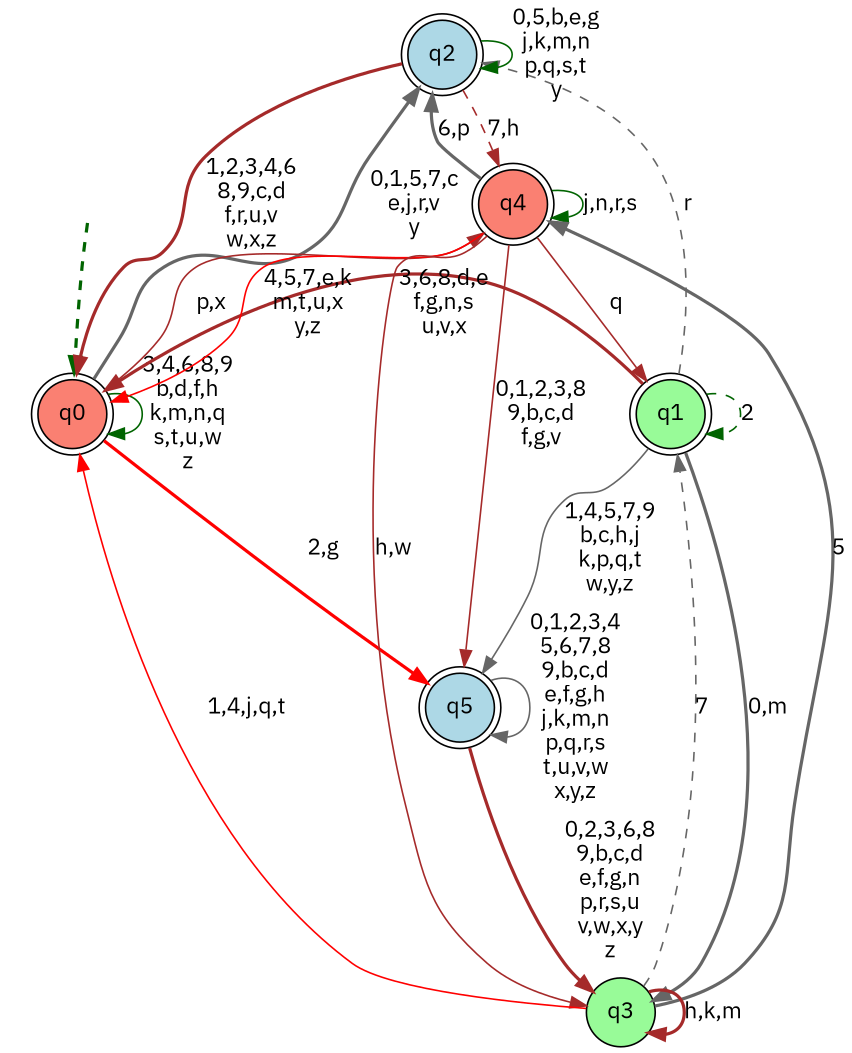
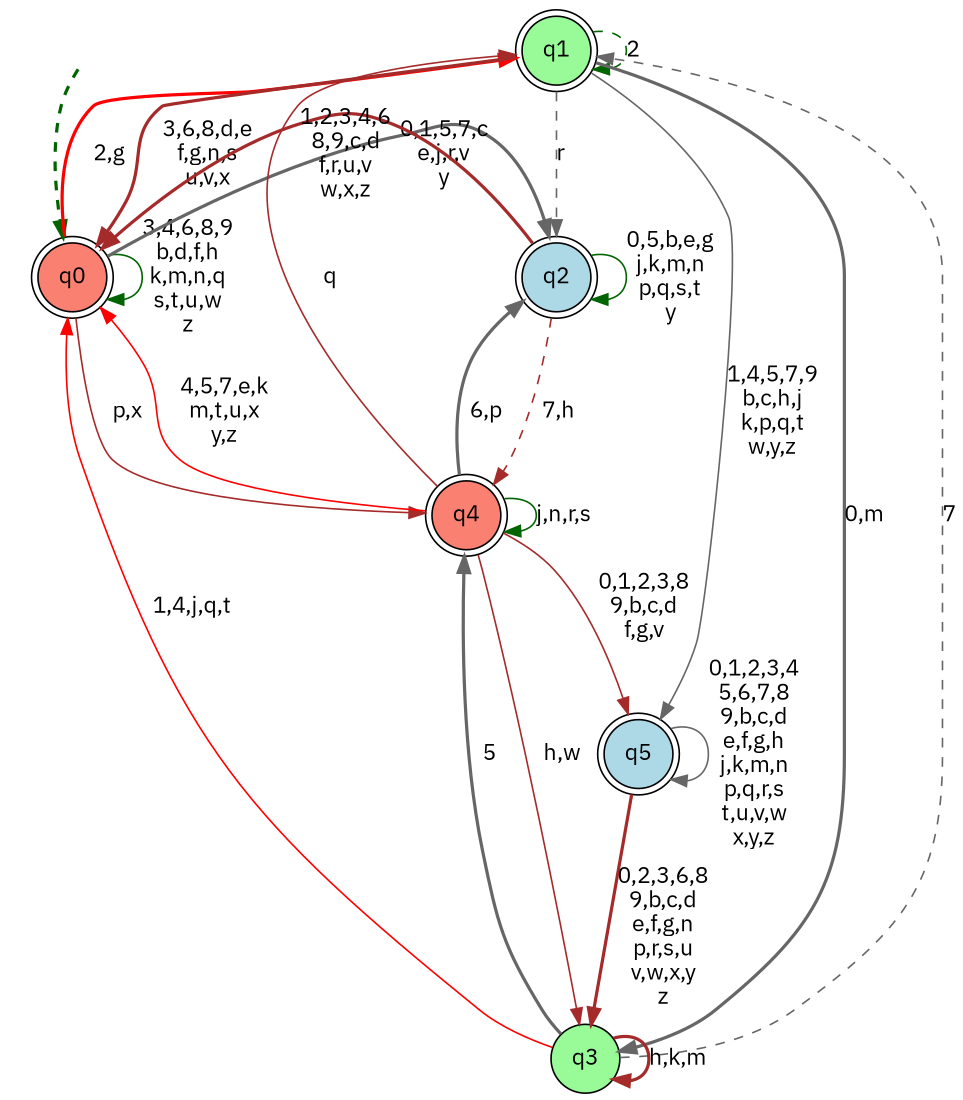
edge "q0" -> "q5": now "q0" -> "q1"
